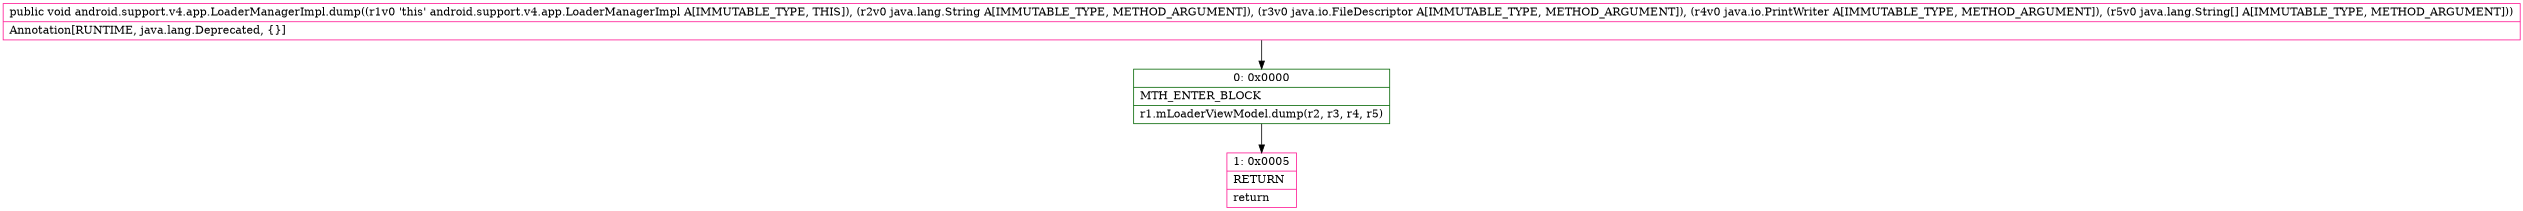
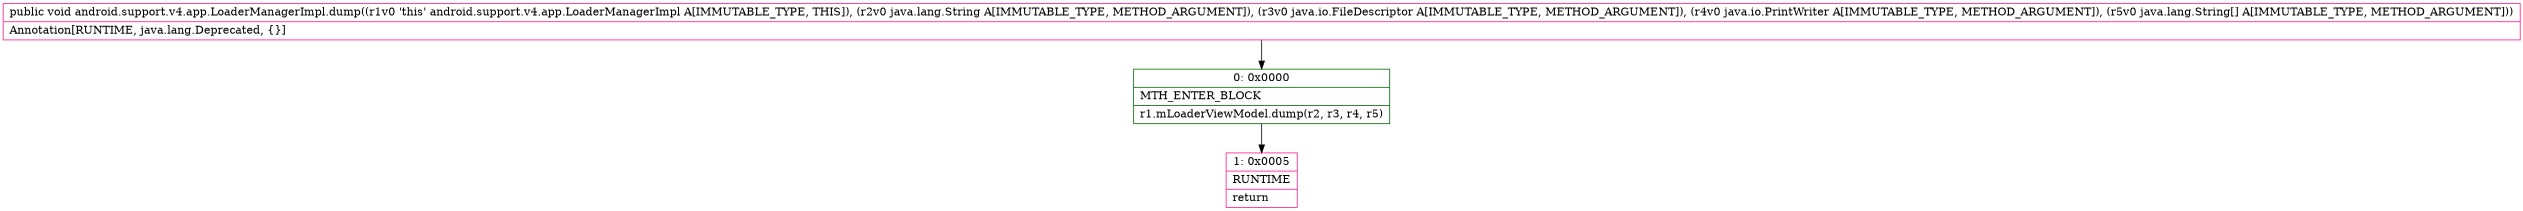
node "1: 0x0005": text "RETURN" -> "RUNTIME"
